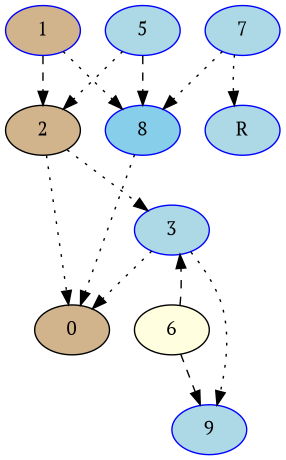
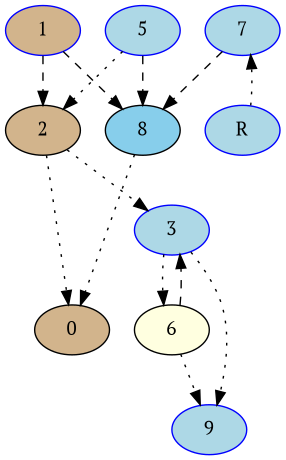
edge "7" -> "R": reversed
edge "1" -> "8": style dotted -> dashed
edge "7" -> "8": style dotted -> dashed
node "8": color blue -> black
edge "3" -> "0": now "3" -> "6"
edge "6" -> "9": style dashed -> dotted
